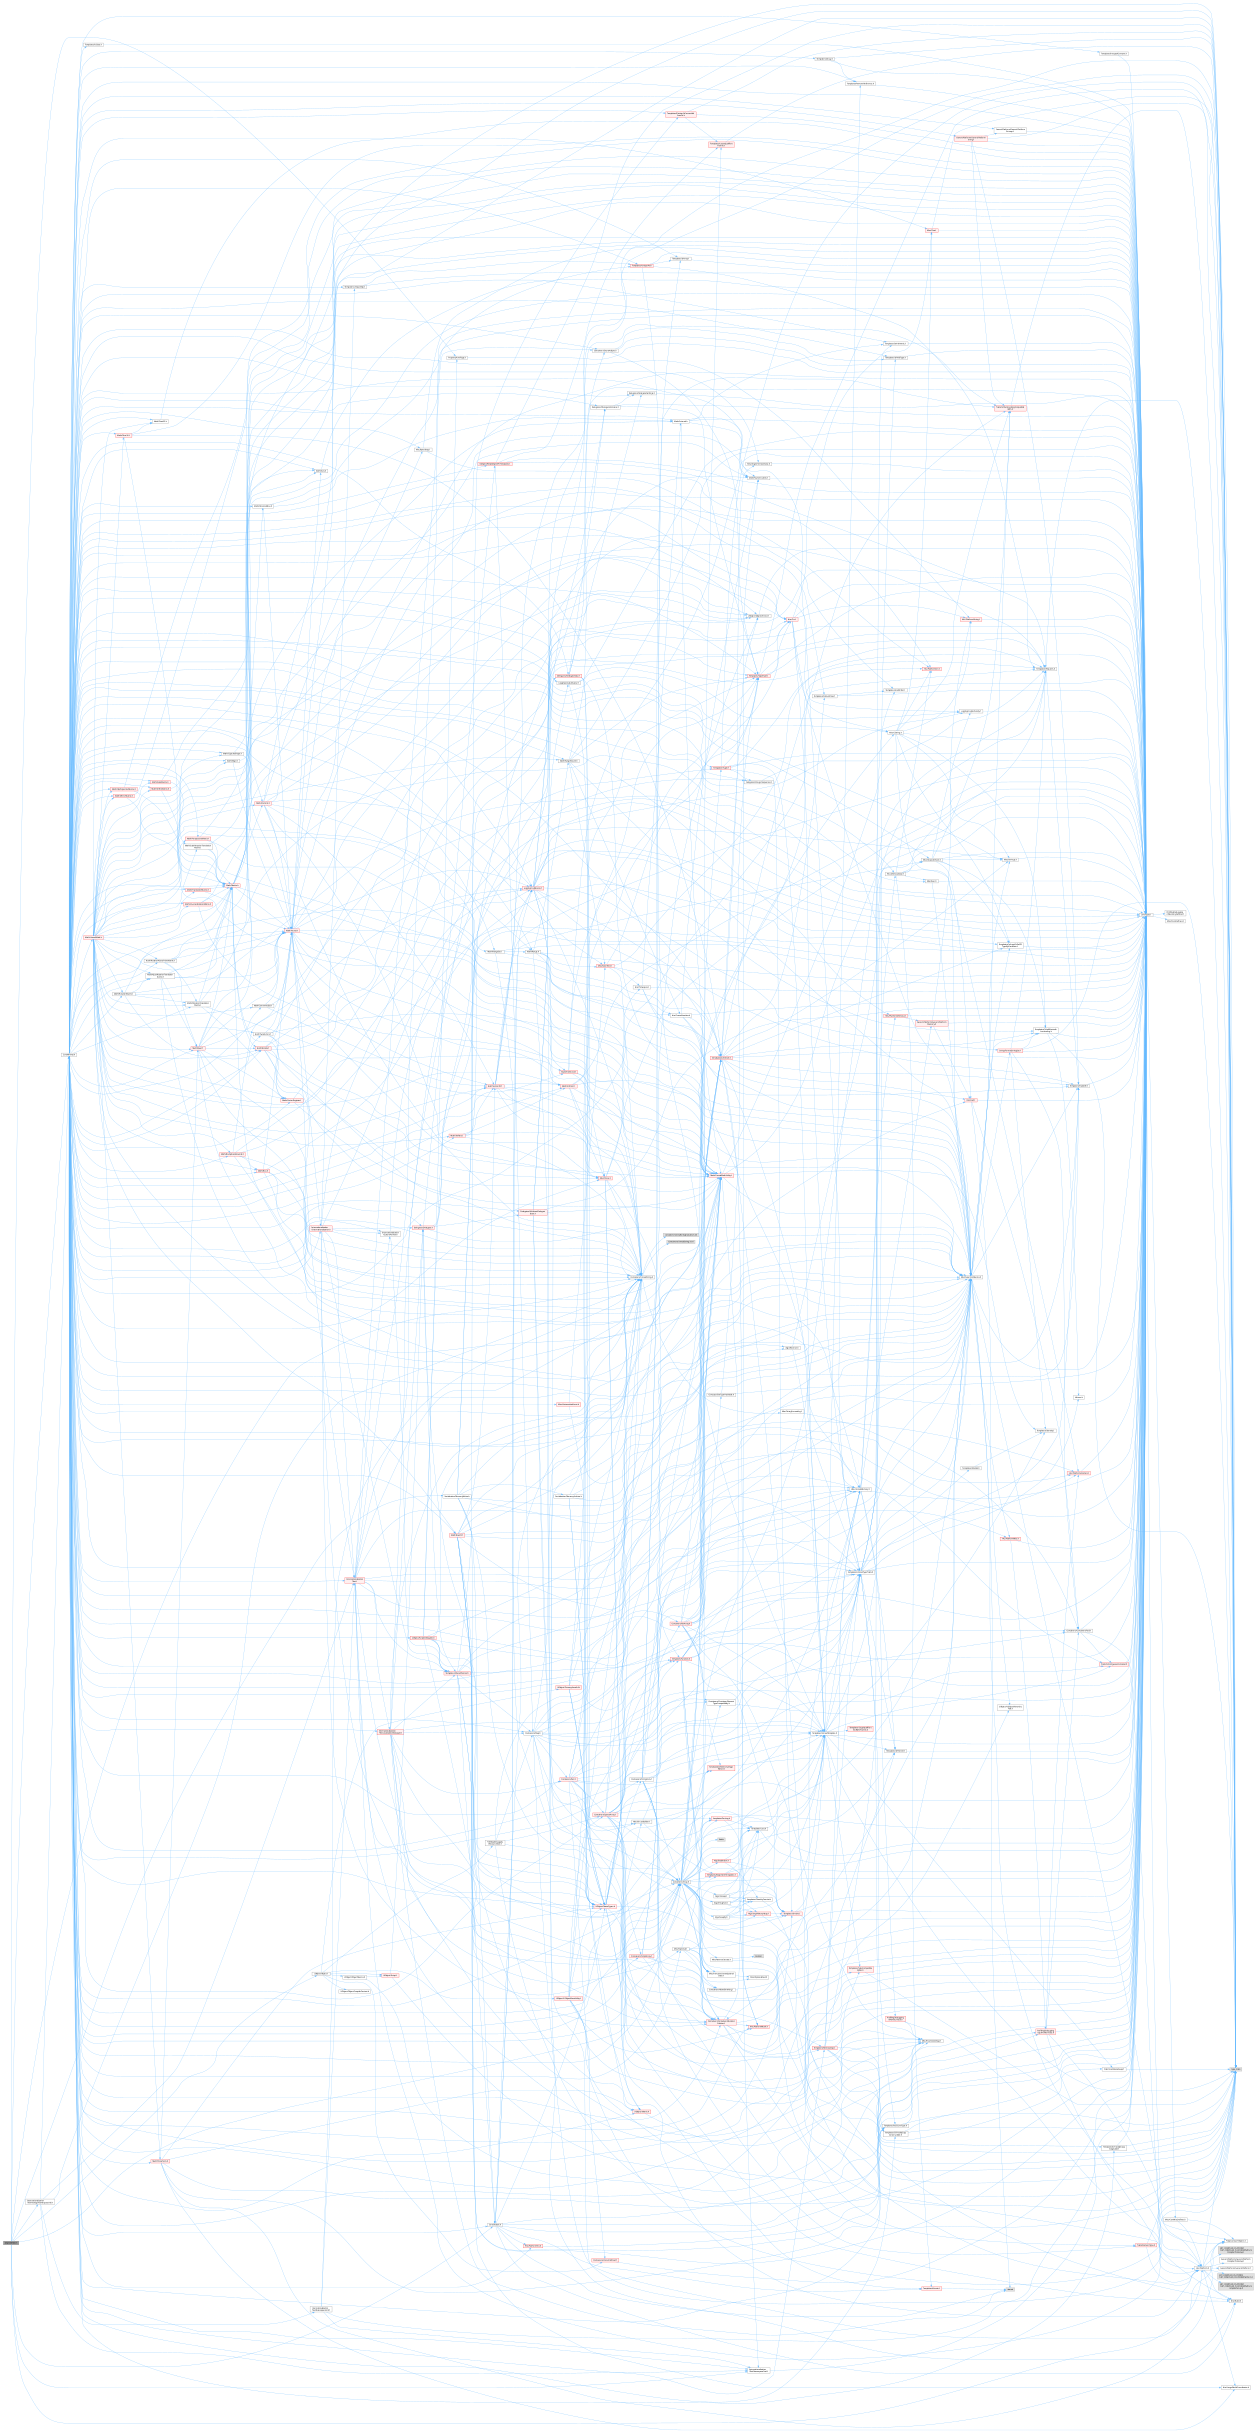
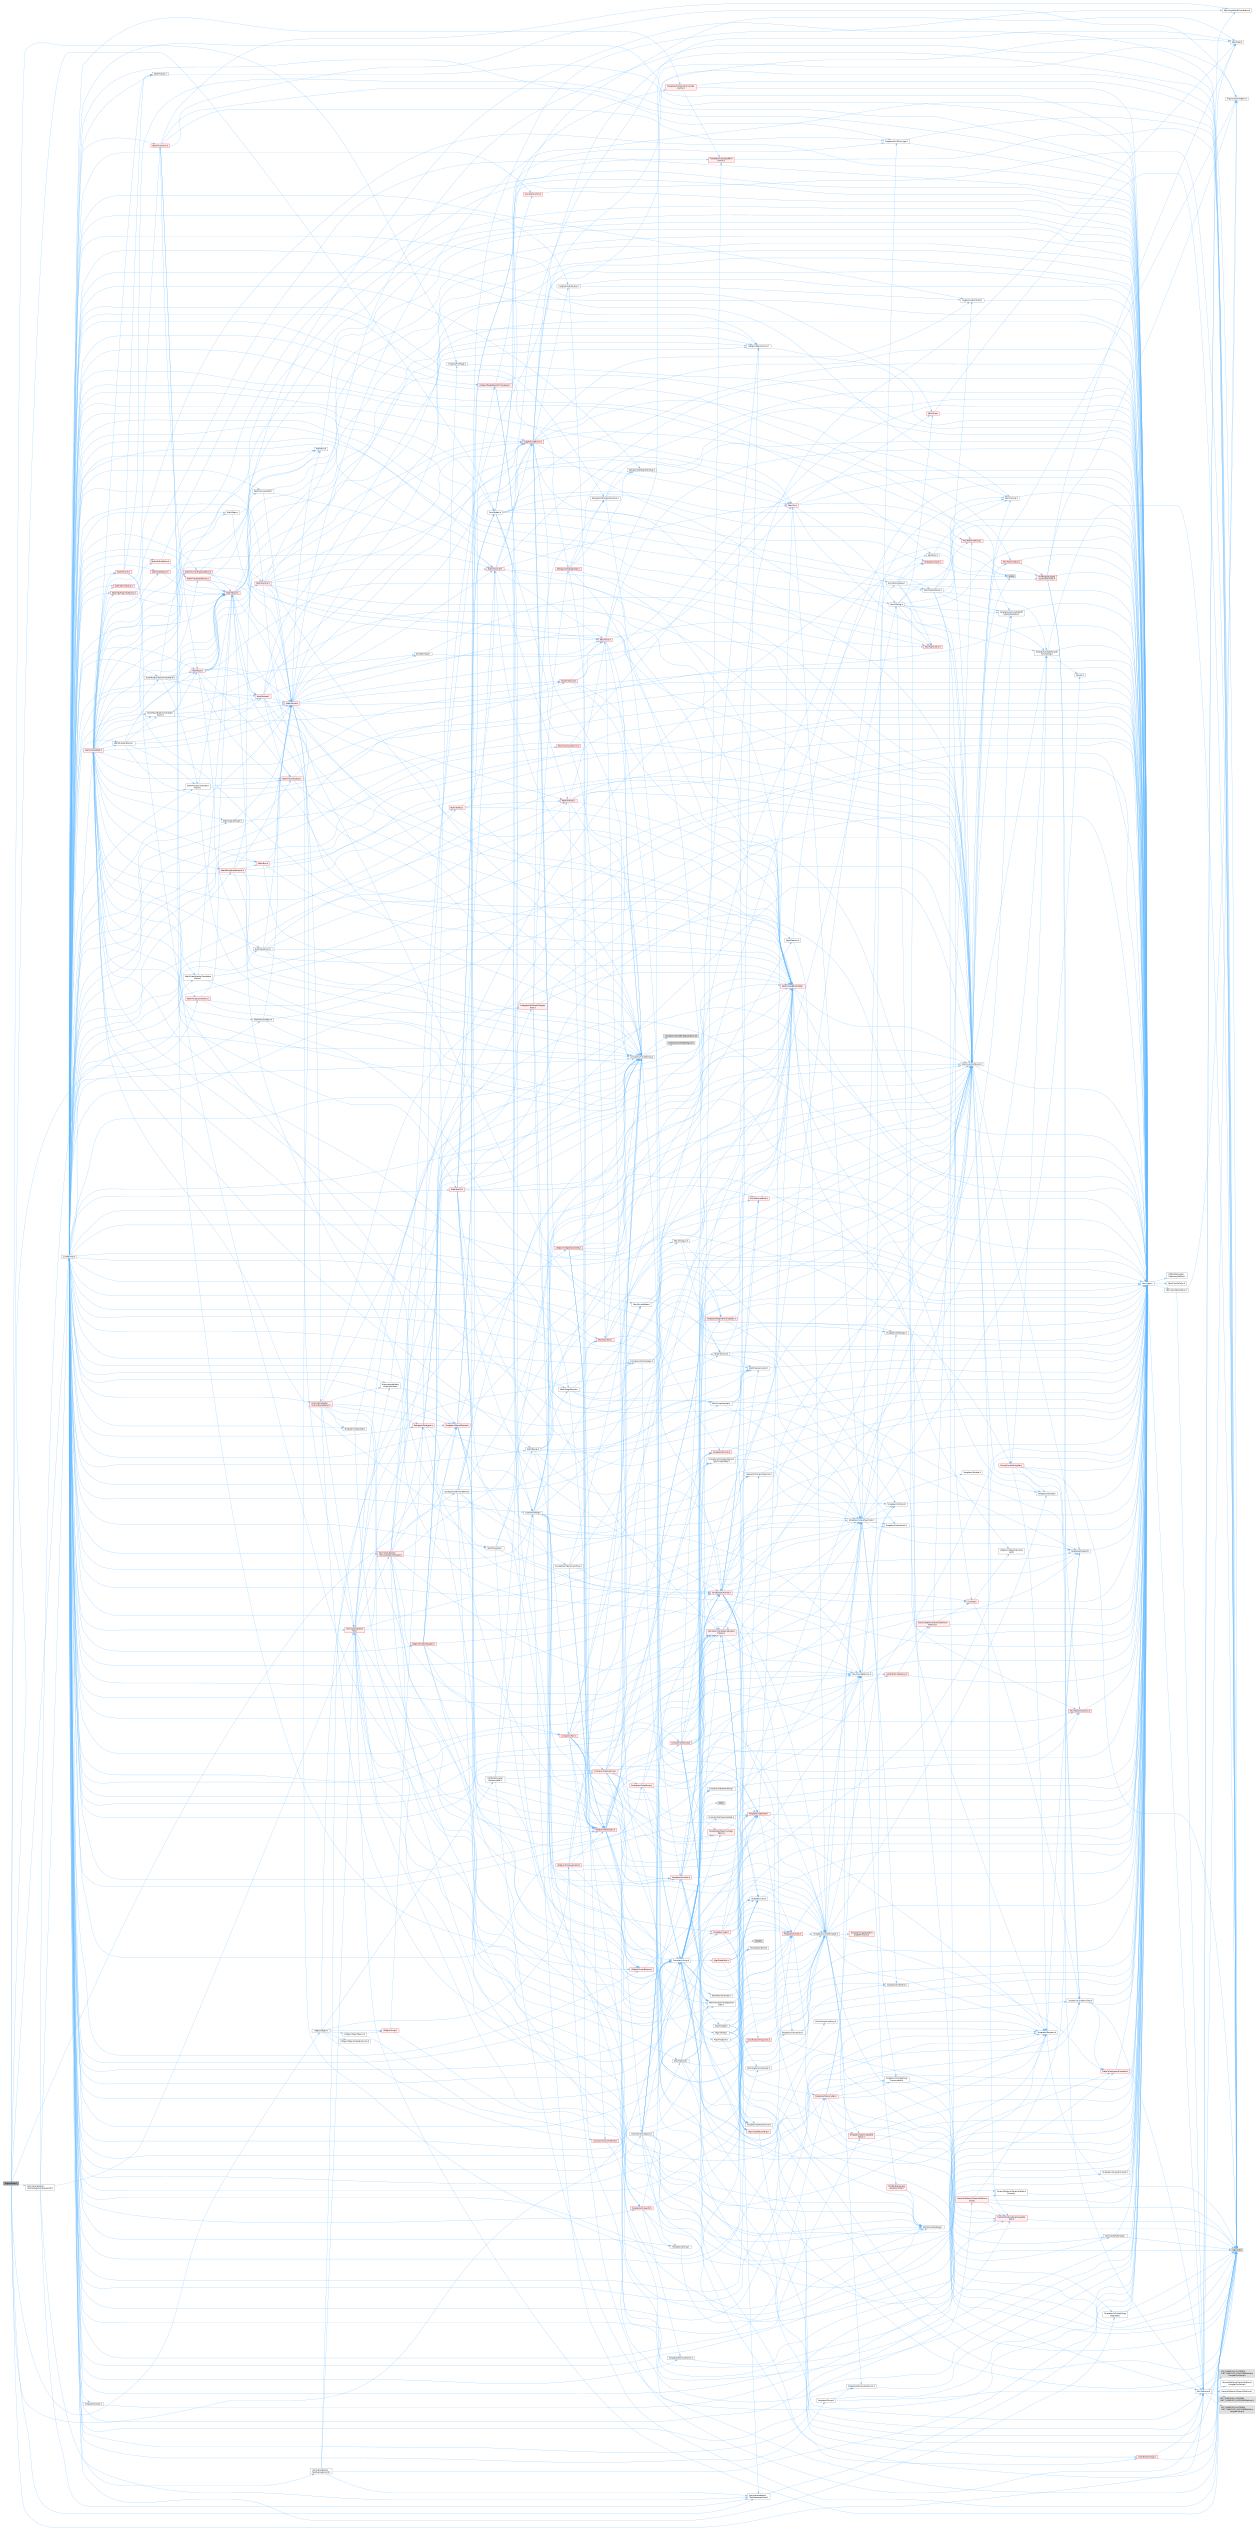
edge "Math/UnrealMathUtility.h" -> "HAL/PlatformMath.h": reversed
node "HAL/PlatformProperties.h": added
node "UObject/Matrix.h": label "UObject/Matrix.h" -> "UObject/UnrealNames.h"
node "Templates/RemoveExtent.h": added
